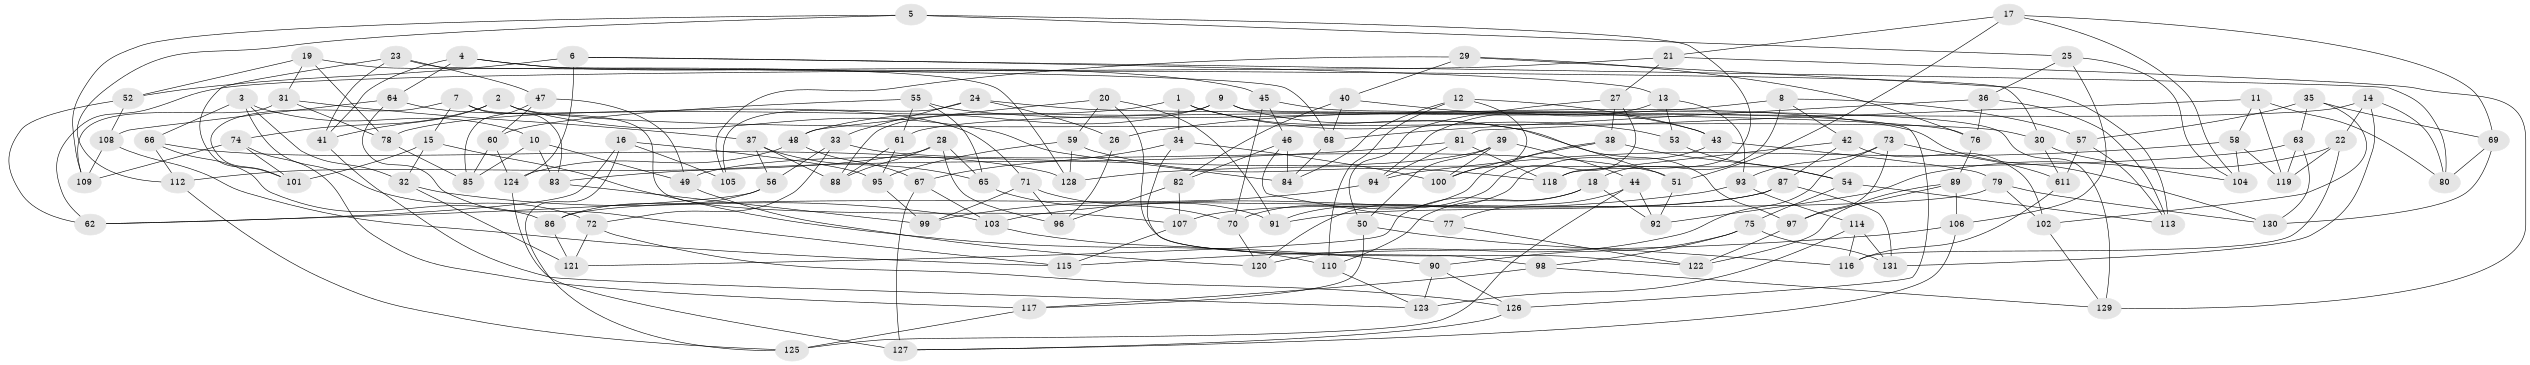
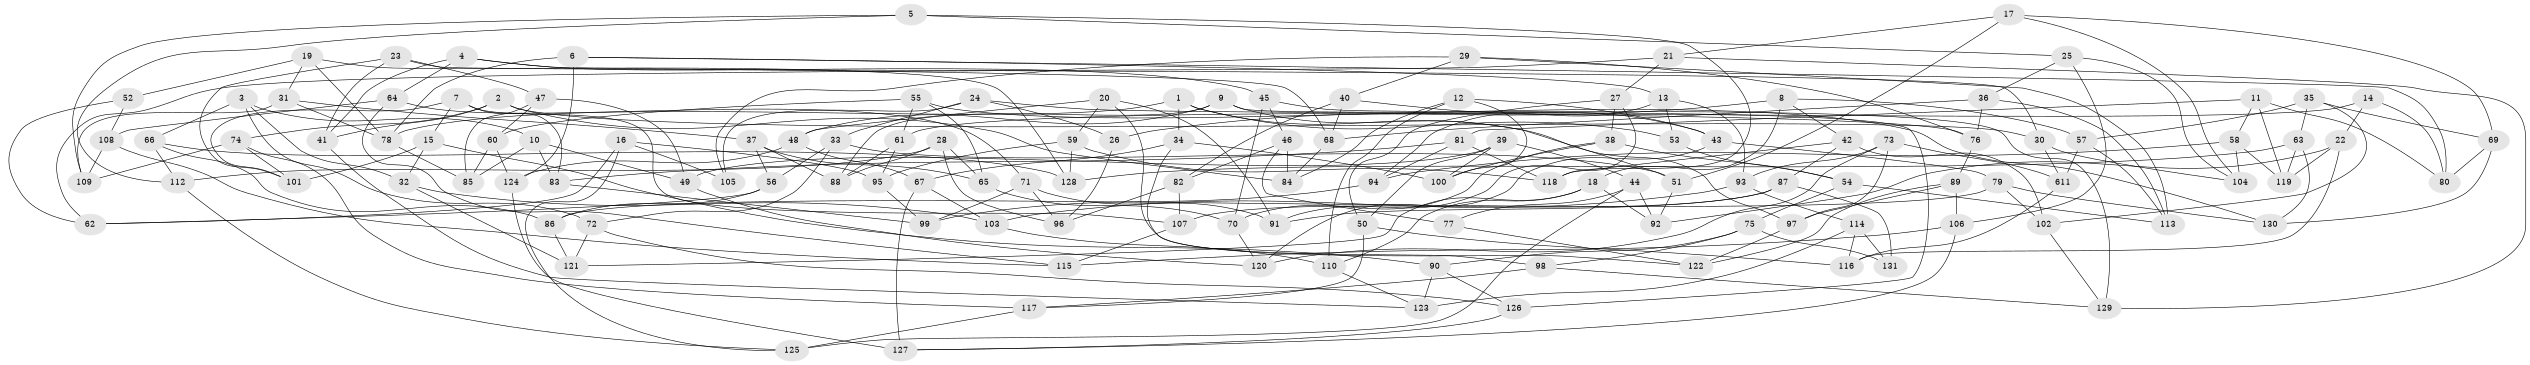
edge "6" -- "52": now "6" -- "78"
edge "14" -- "131": removed
